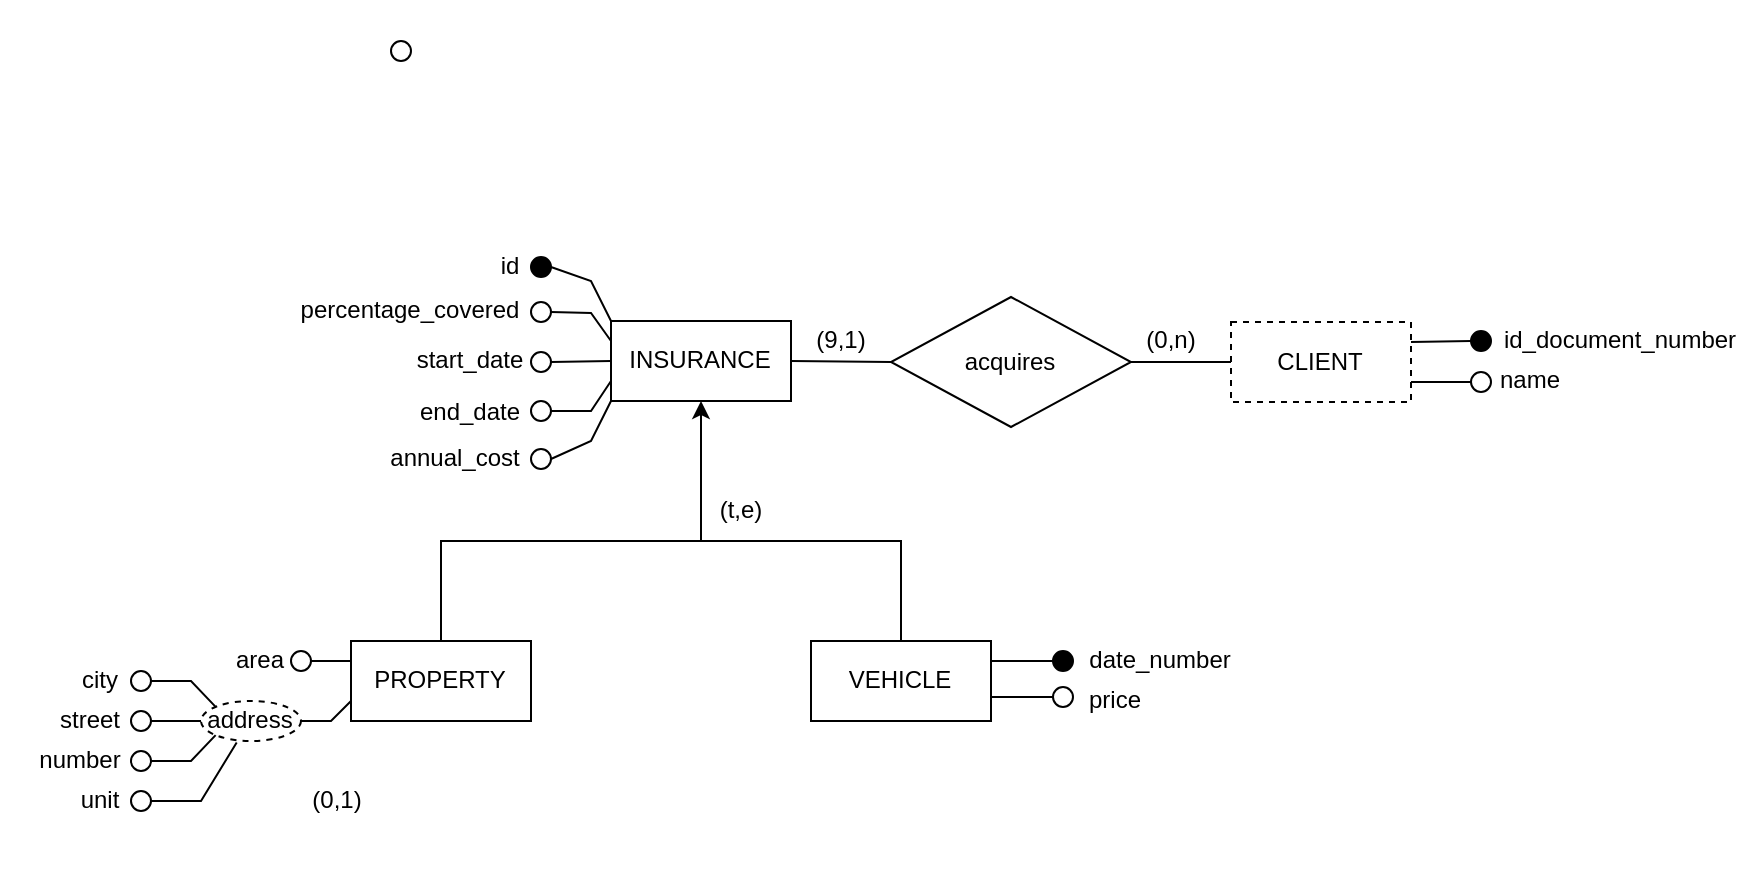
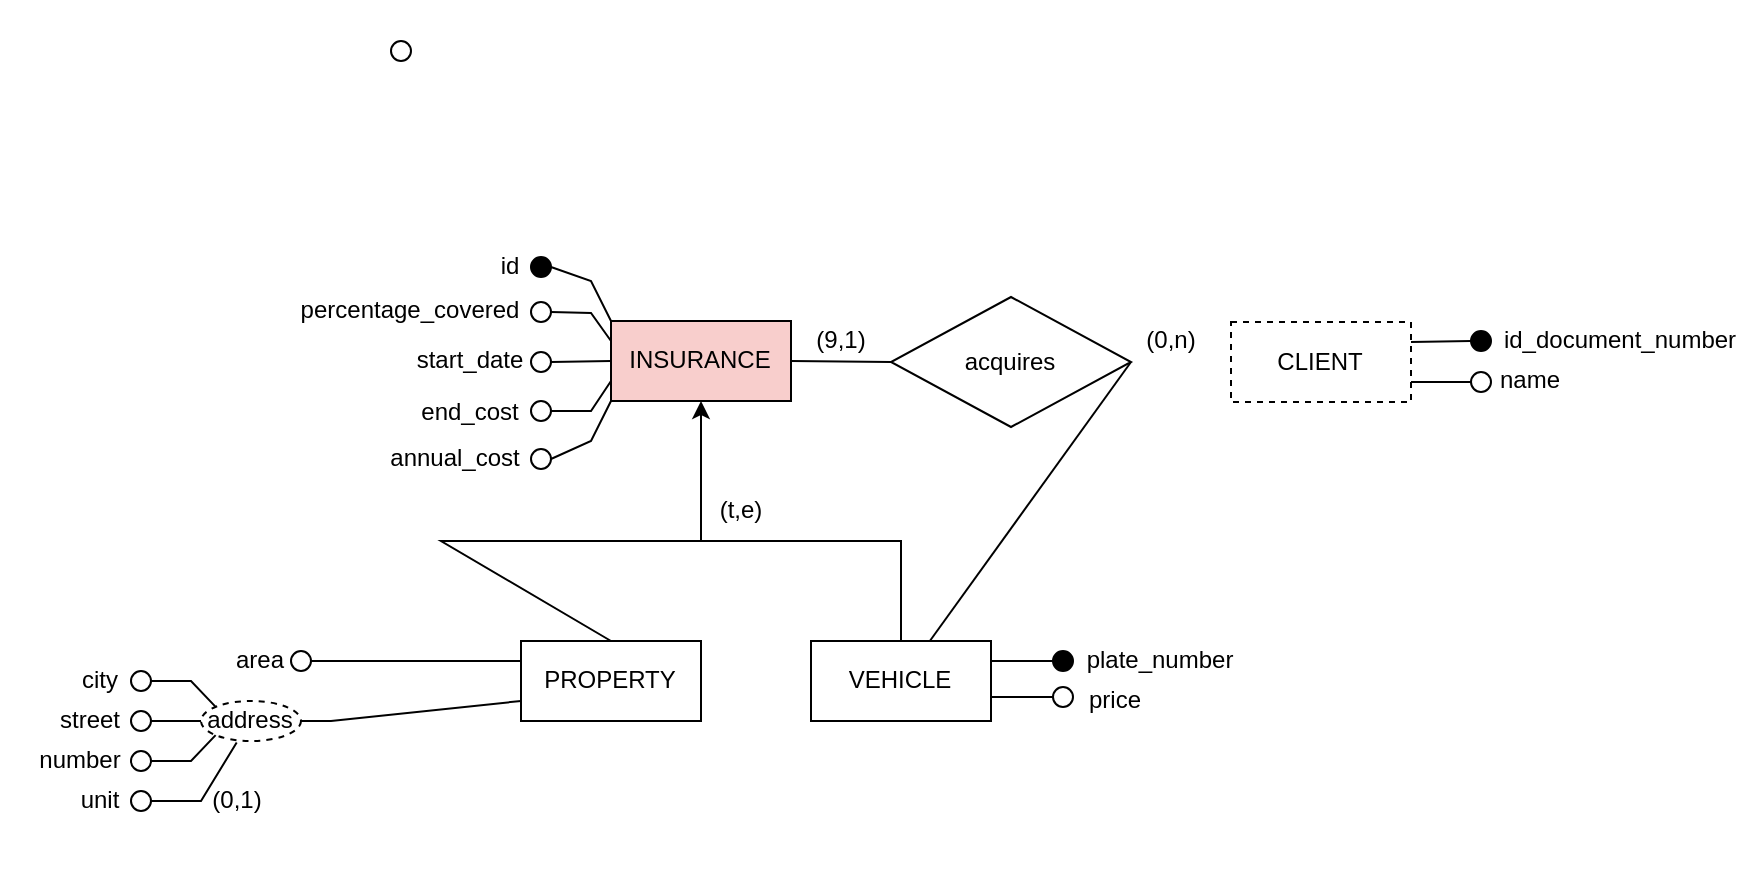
node "INSURANCE": fillcolor #ffffff -> #f8cecc
edge "acquires" -- "CLIENT": now "acquires" -- "VEHICLE"
node "end_date": label "end_date" -> "end_cost"
node "date_number": label "date_number" -> "plate_number"
node "PROPERTY": moved (441, 681) -> (611, 681)
node "(0,1)": moved (336, 801) -> (236, 801)
